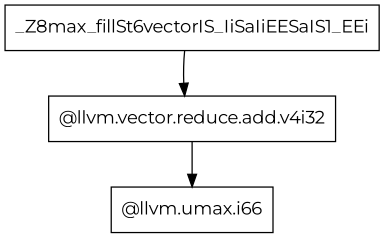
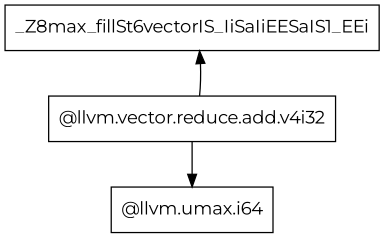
edge "_Z8max_fillSt6vectorIS_IiSaIiEESaIS1_EEi" -> "@llvm.vector.reduce.add.v4i32": reversed
node "@llvm.umax.i66": label "@llvm.umax.i66" -> "@llvm.umax.i64"
